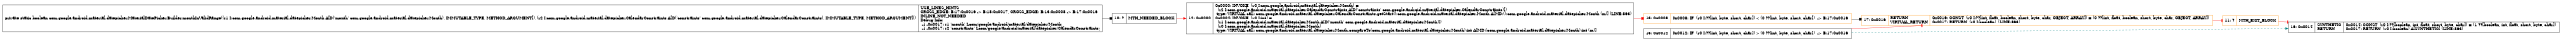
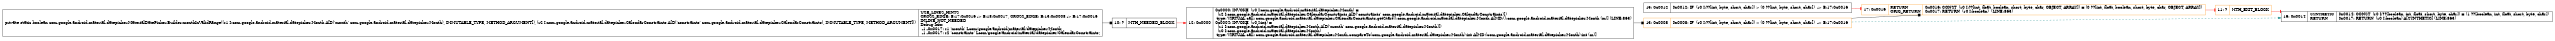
edge "12: 0x0000" -> "13: 0x0008": color red -> black
node "17: 0x0016": text "VIRTUAL_RETURN" -> "ORIG_RETURN"
edge "15: 0x0012" -> "16: 0x0014": now "13: 0x0008" -> "16: 0x0014"
